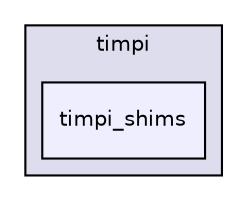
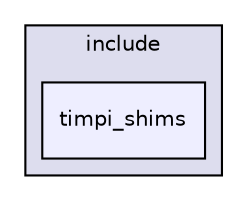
cluster "timpi": label "timpi" -> "include"
